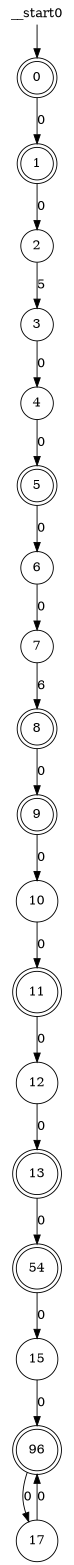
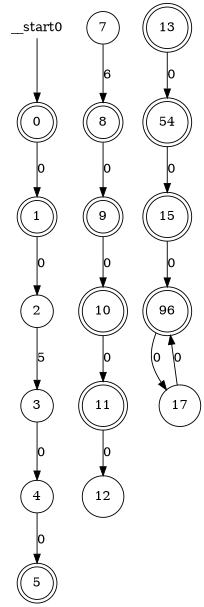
node "6": removed
node "10": shape circle -> doublecircle
edge "12" -> "13": removed, label "0"
node "15": shape circle -> doublecircle
